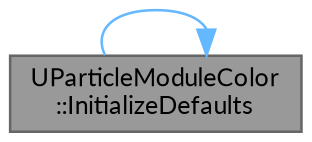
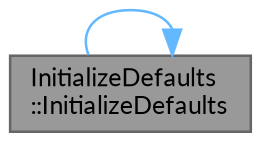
node "UParticleModuleColor ::InitializeDefaults": label "UParticleModuleColor ::InitializeDefaults" -> "InitializeDefaults ::InitializeDefaults"
